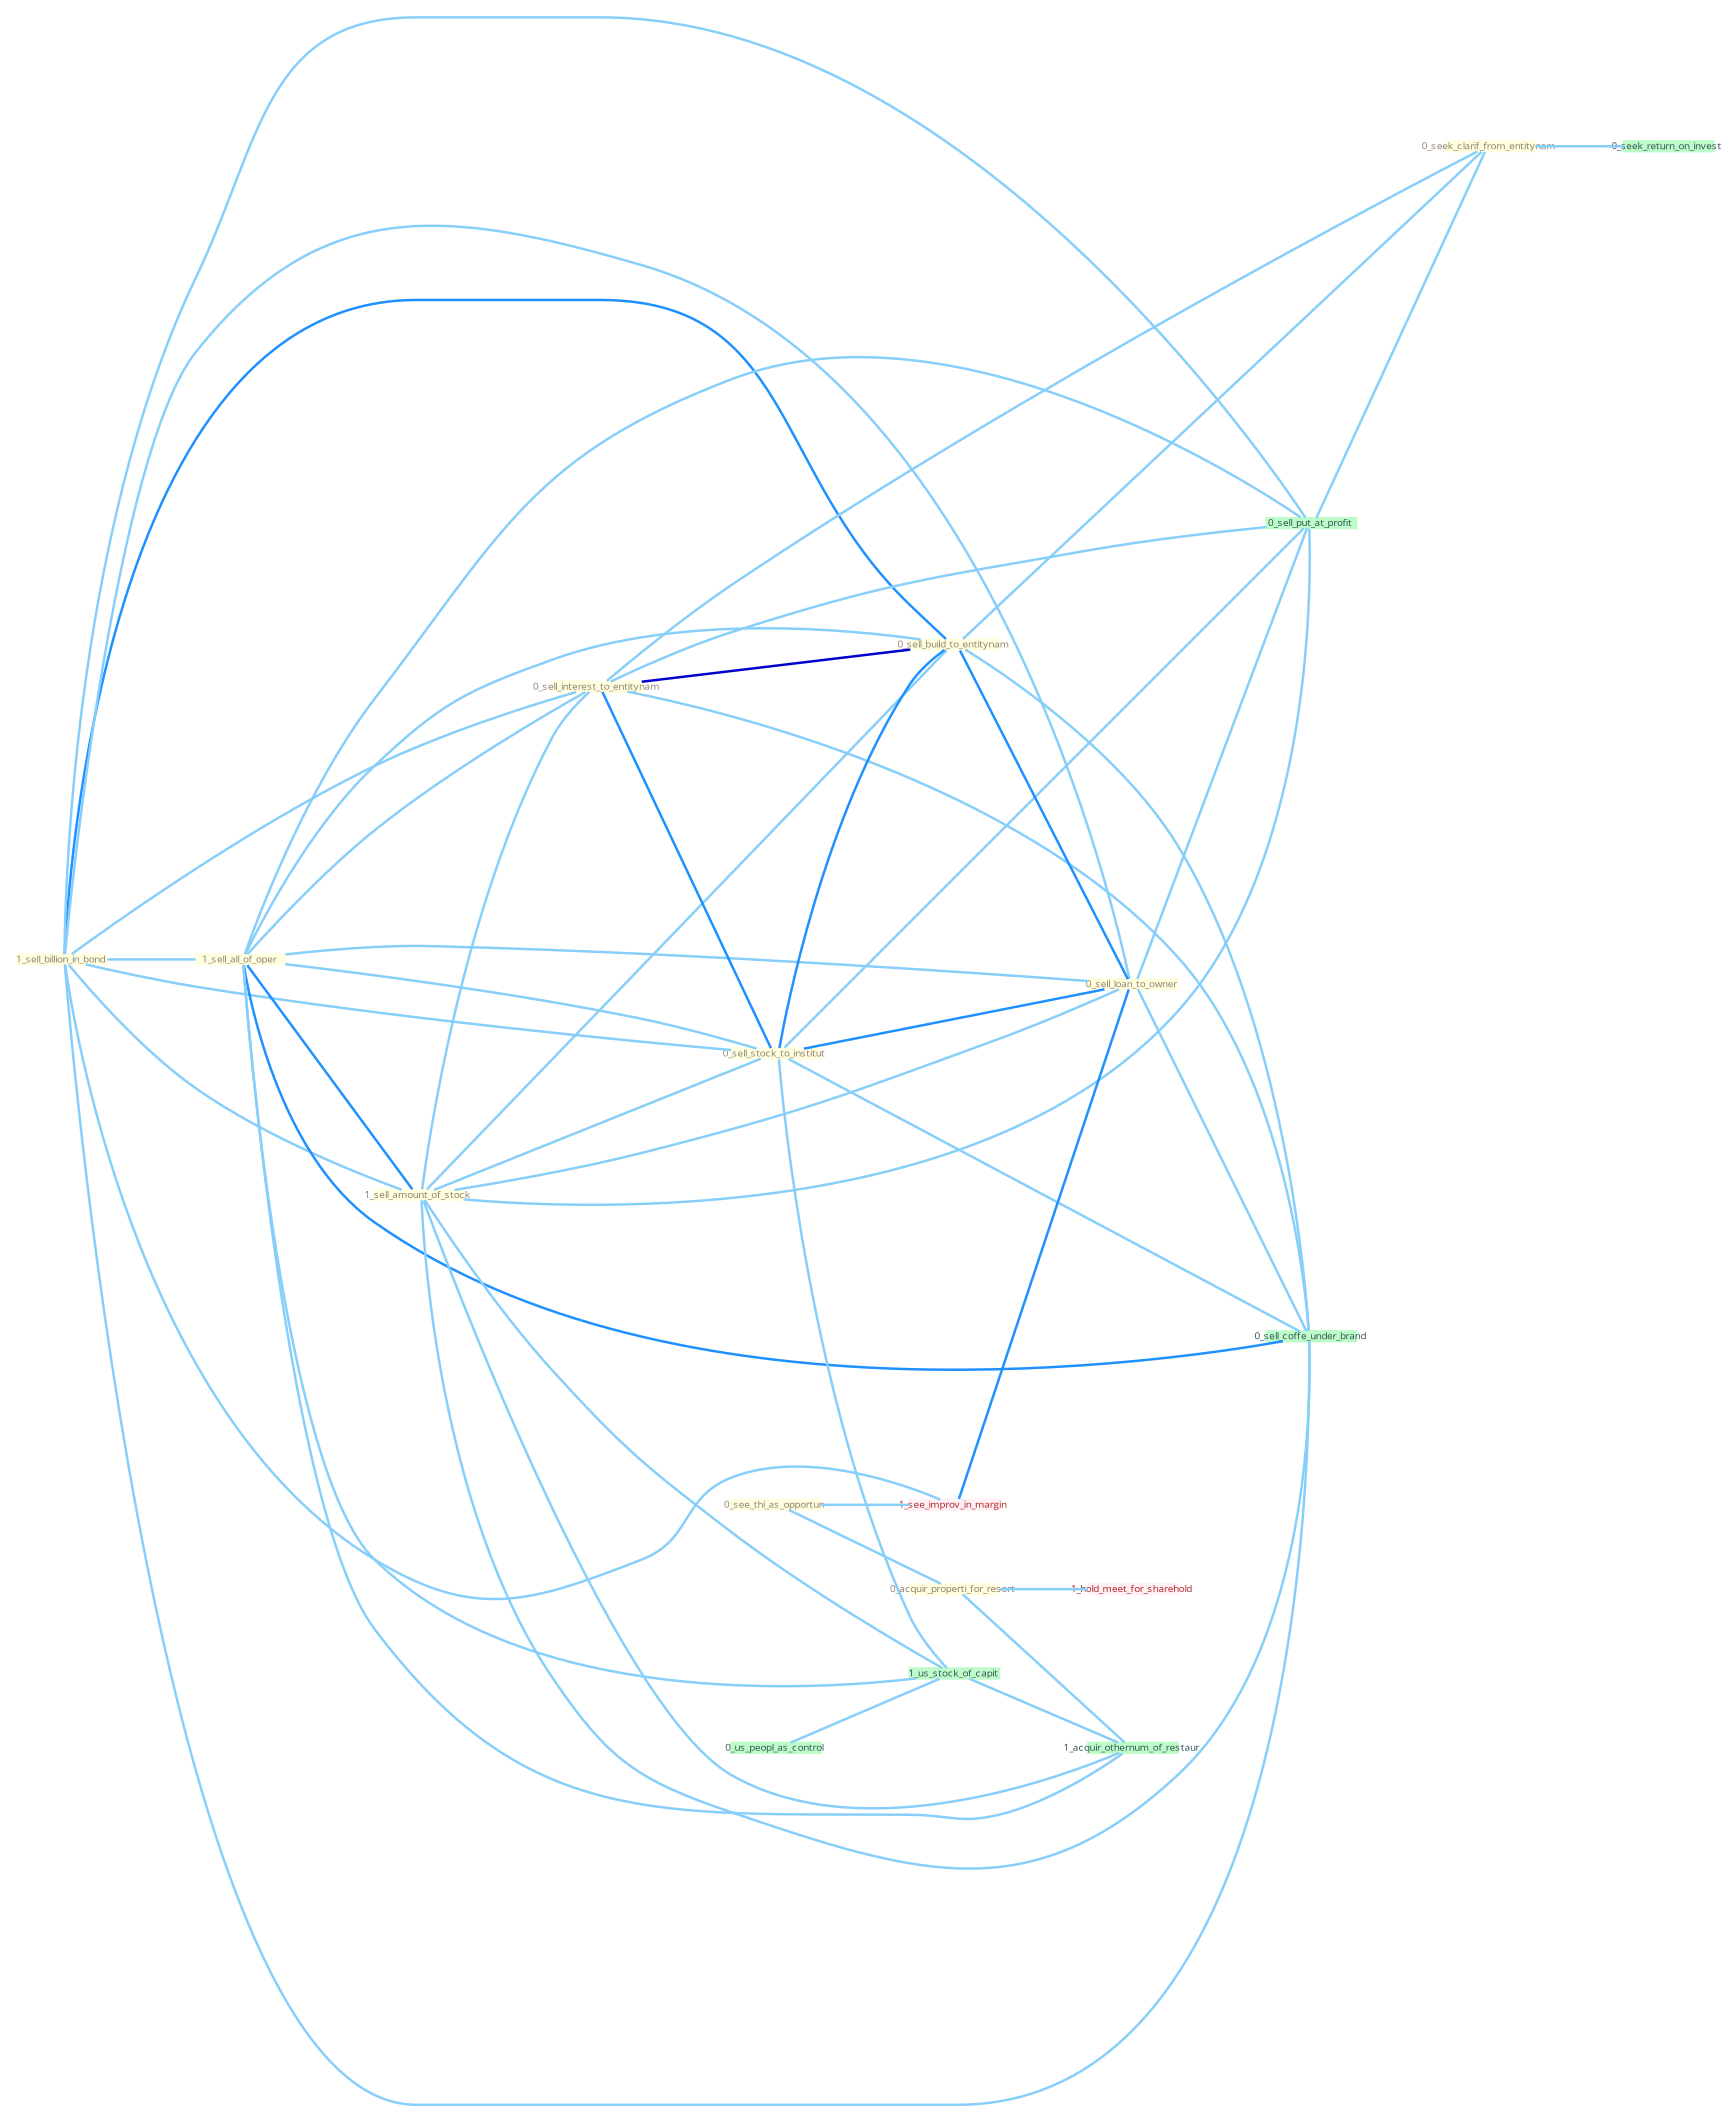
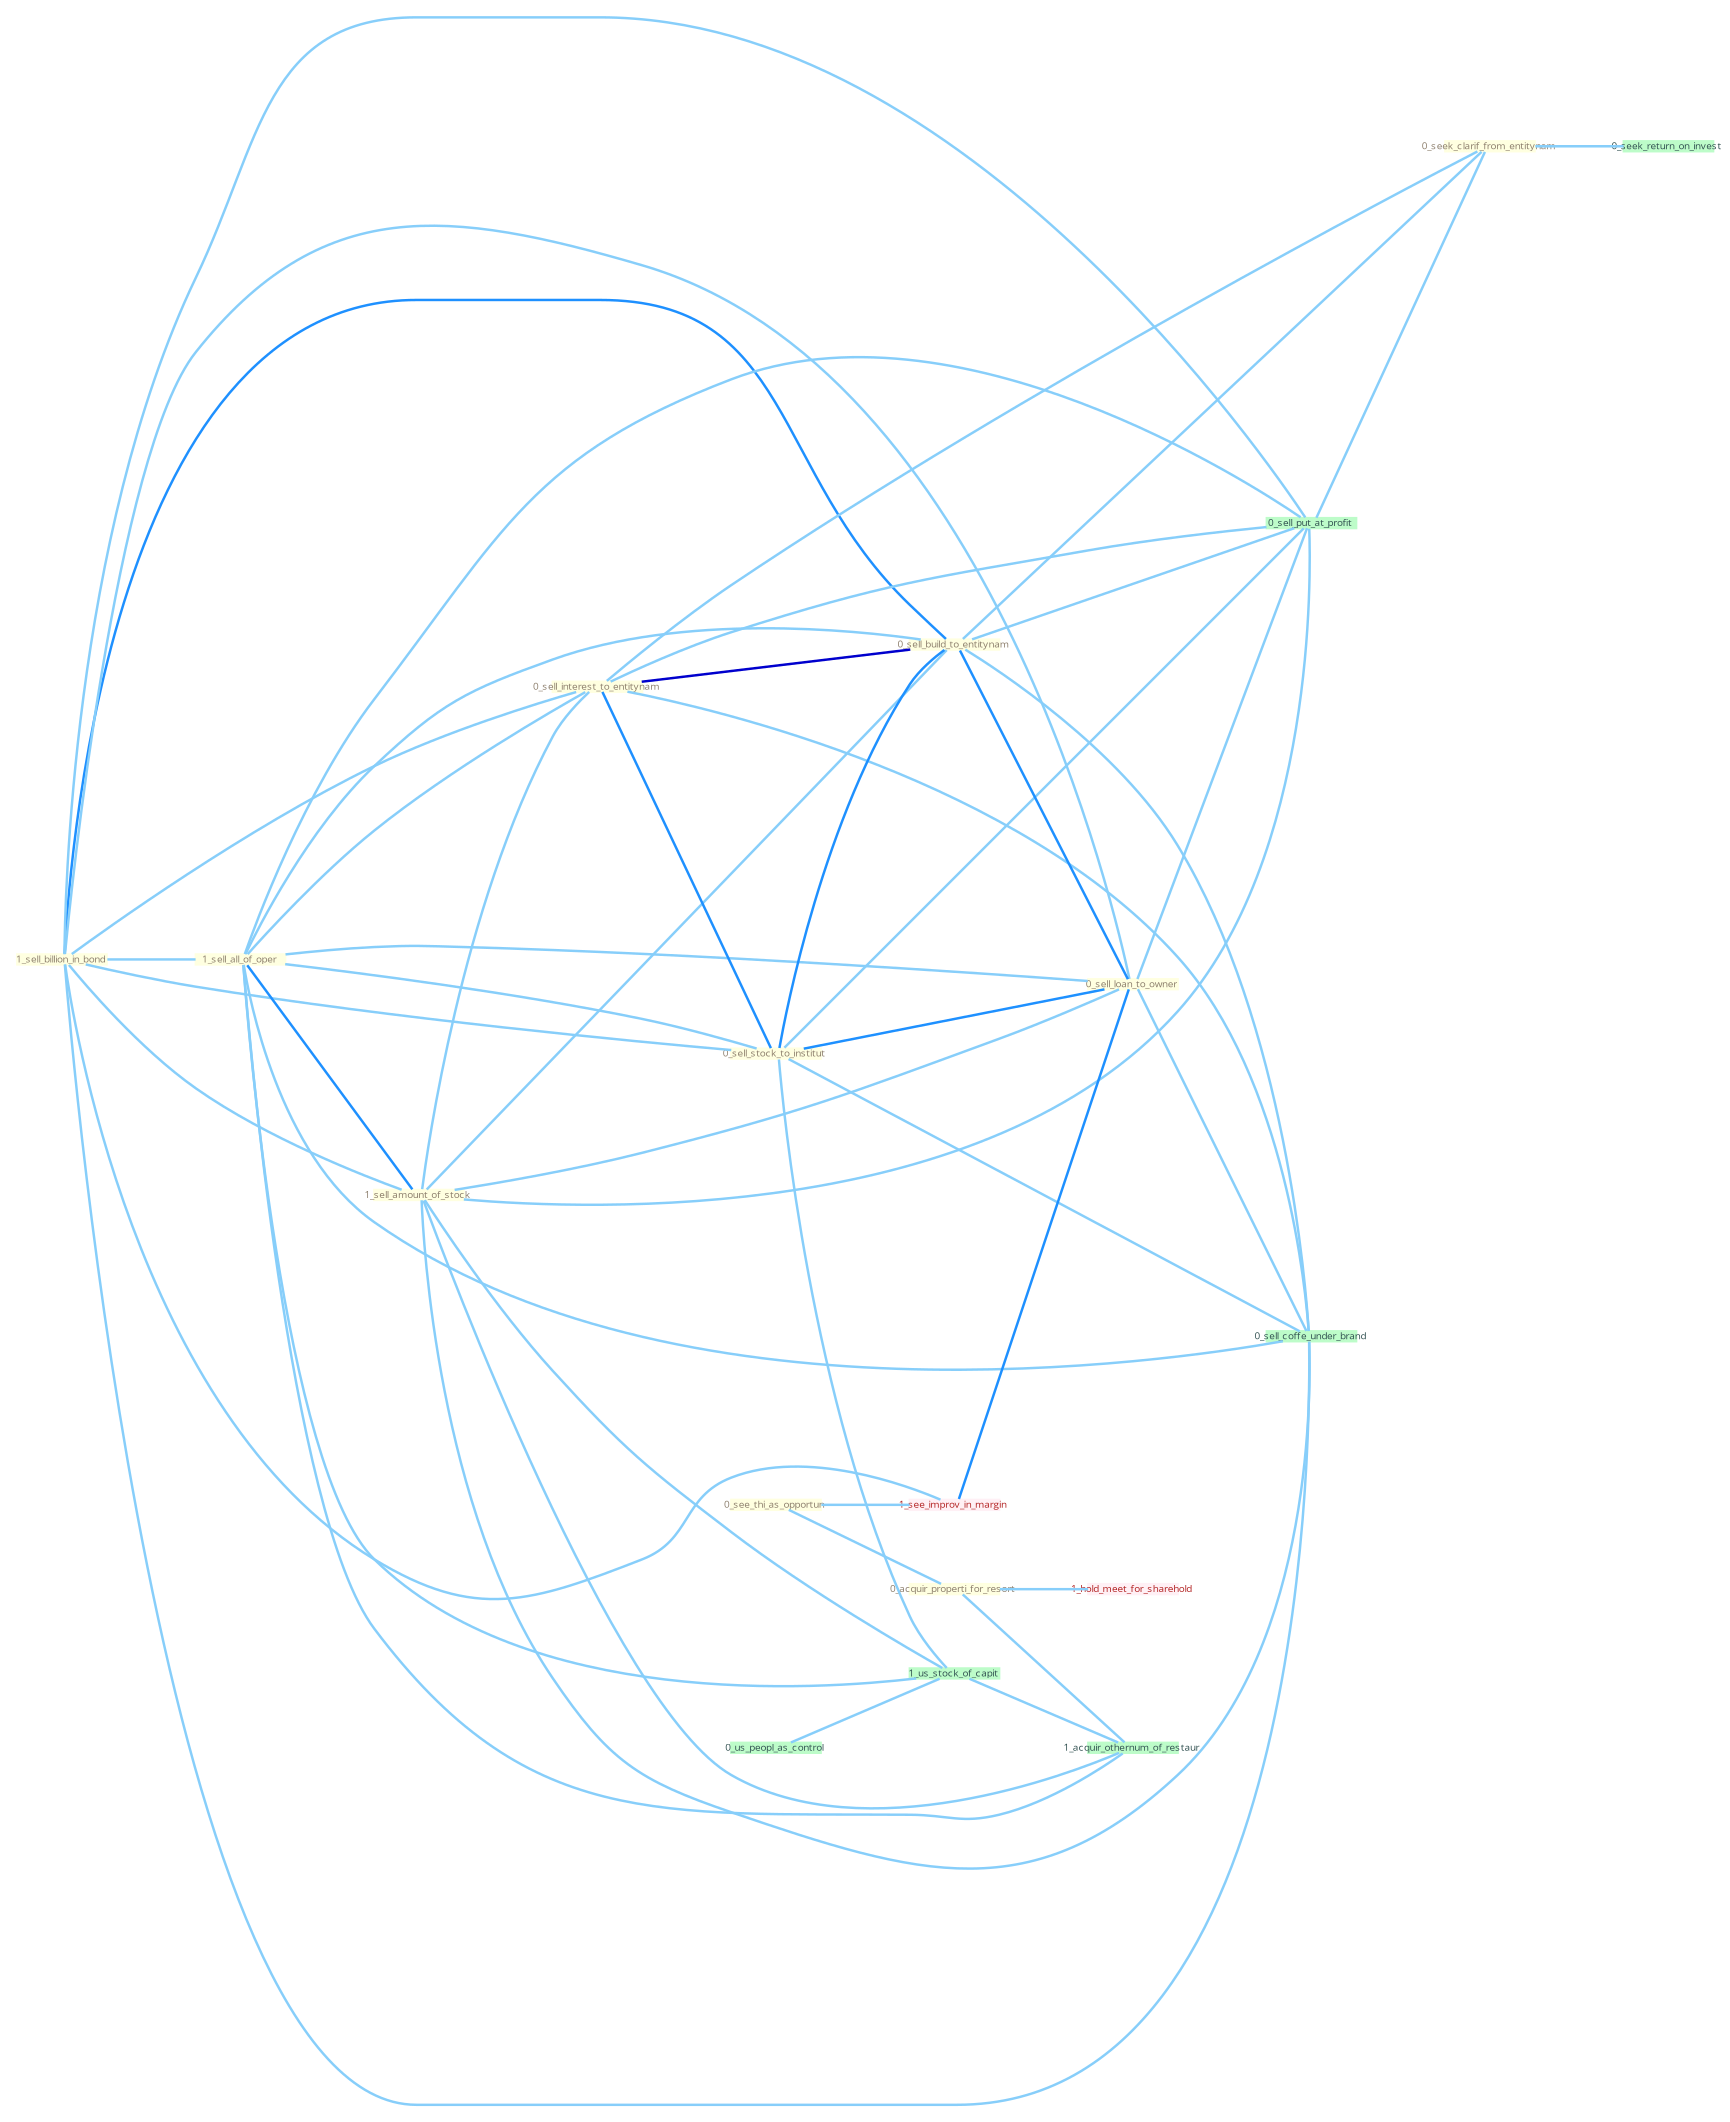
edge "0_sell_put_at_profit" -- "0_sell_build_to_entitynam": added
edge "0_sell_stock_to_institut" -- "1_sell_amount_of_stock": removed
edge "1_sell_all_of_oper" -- "0_sell_coffe_under_brand": color #1e90ff -> #87cefa
